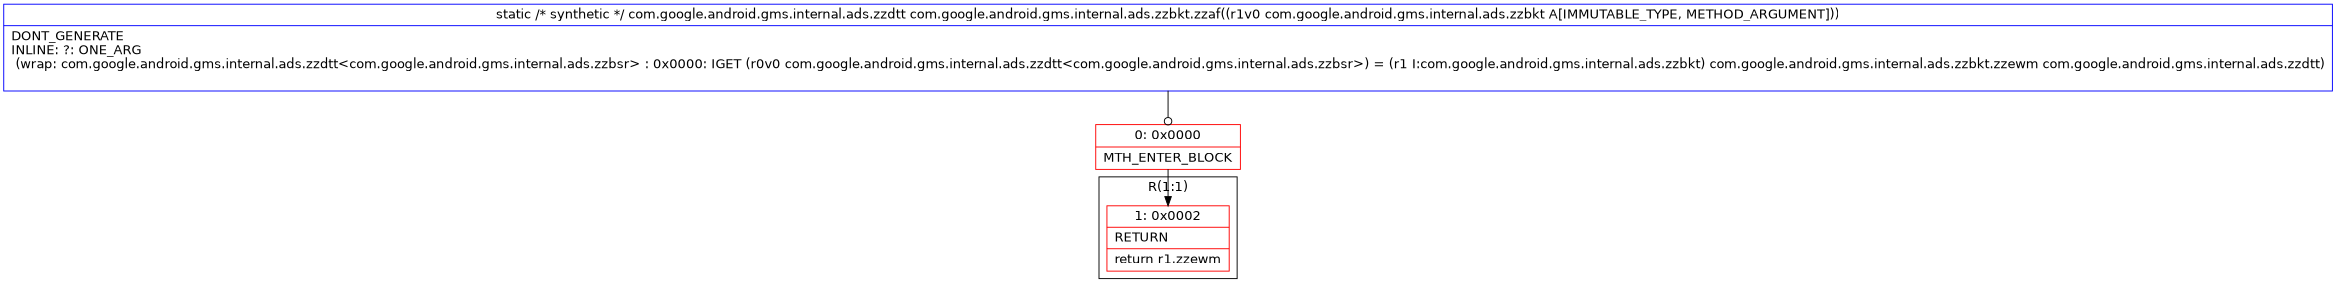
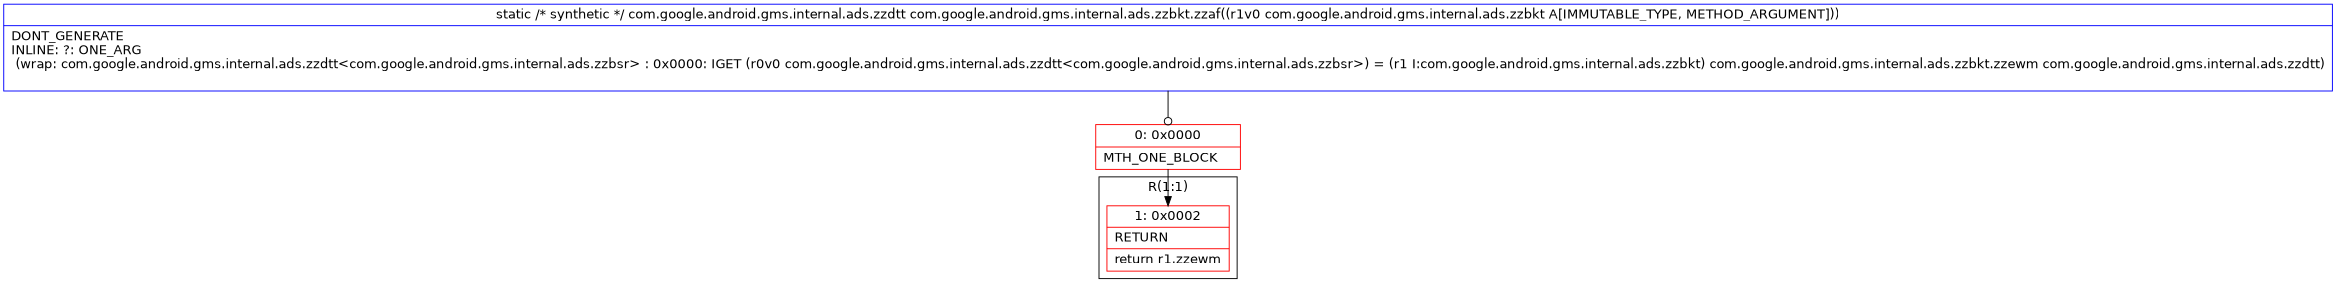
node "0: 0x0000": text "MTH_ENTER_BLOCK" -> "MTH_ONE_BLOCK"
